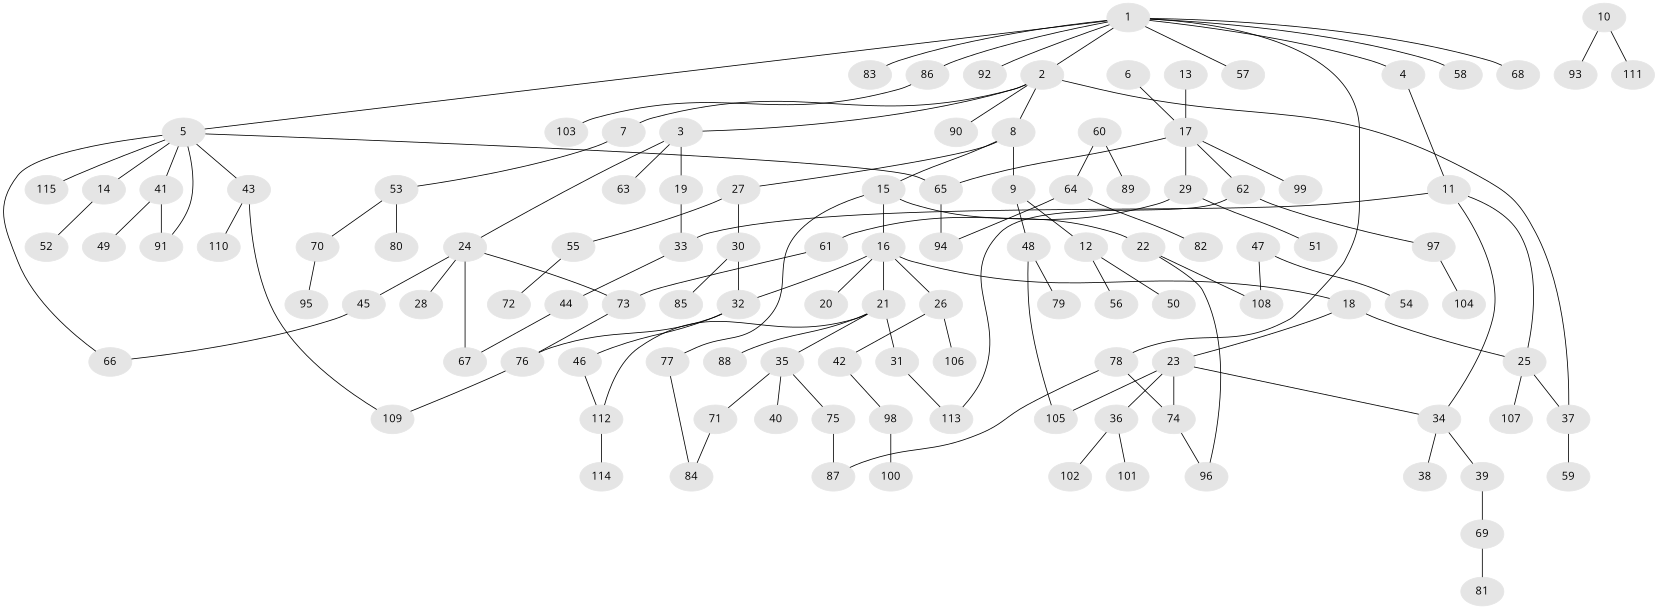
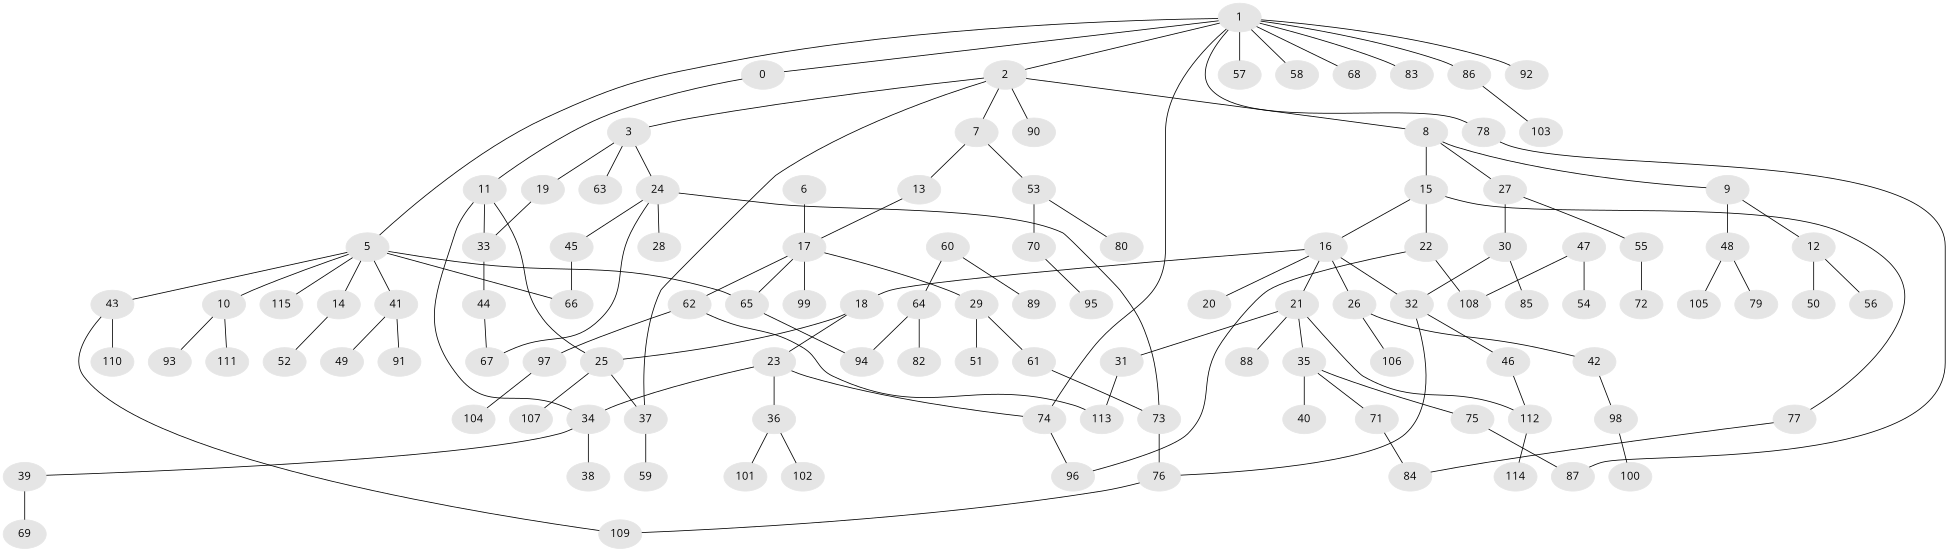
node "4": label "4" -> "0"
edge "7" -- "13": added
edge "5" -- "91": now "5" -- "10"
edge "78" -- "74": now "1" -- "74"
edge "23" -- "105": removed
node "81": removed
